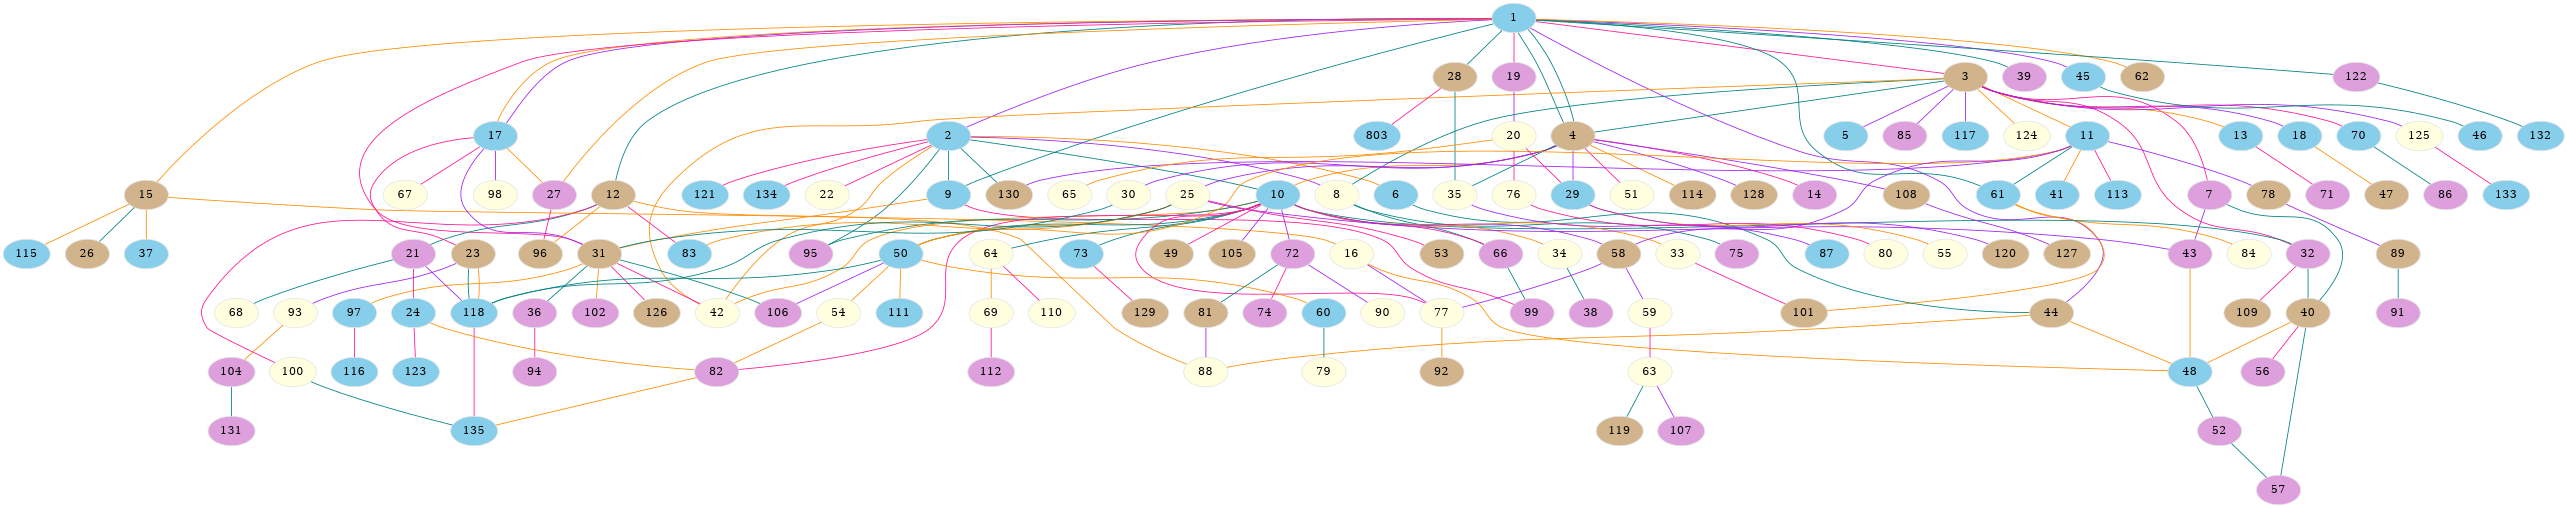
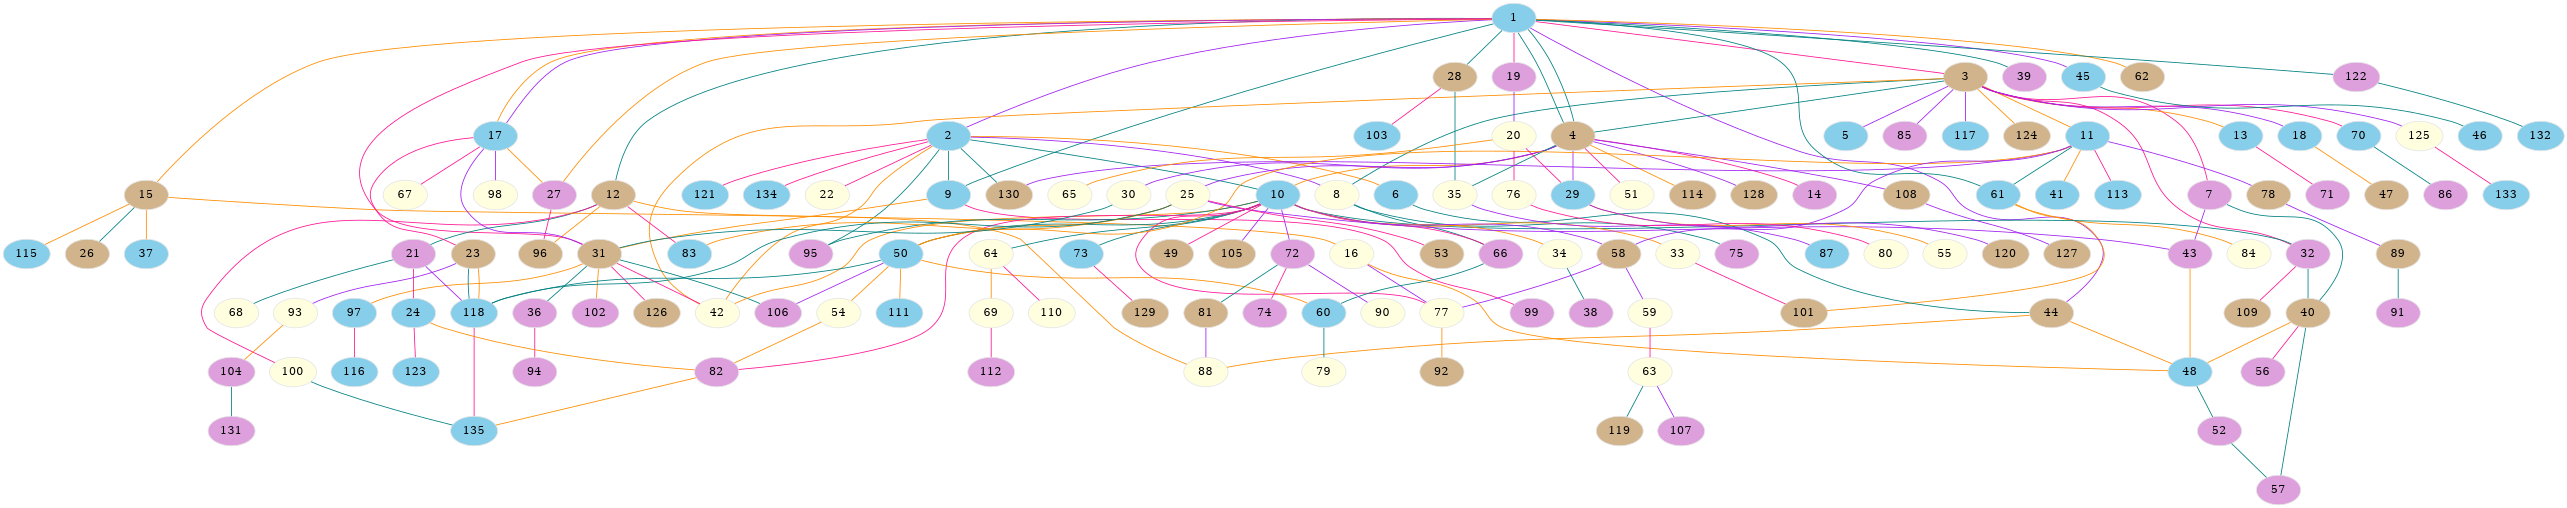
node "803": label "803" -> "103"
node "124": fillcolor lightyellow -> tan
edge "66" -- "99": now "66" -- "60"
